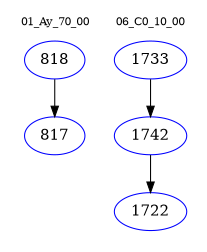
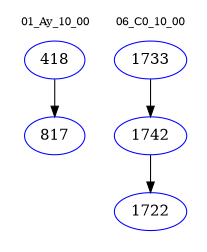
cluster "01_Ay_70_00": label "01_Ay_70_00" -> "01_Ay_10_00"
node "818": label "818" -> "418"
